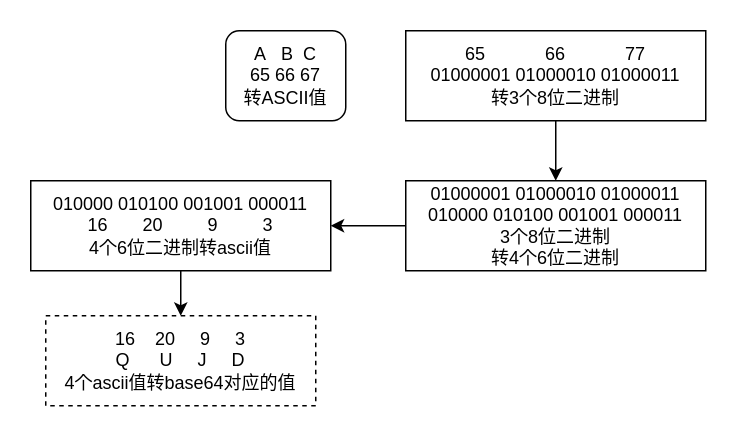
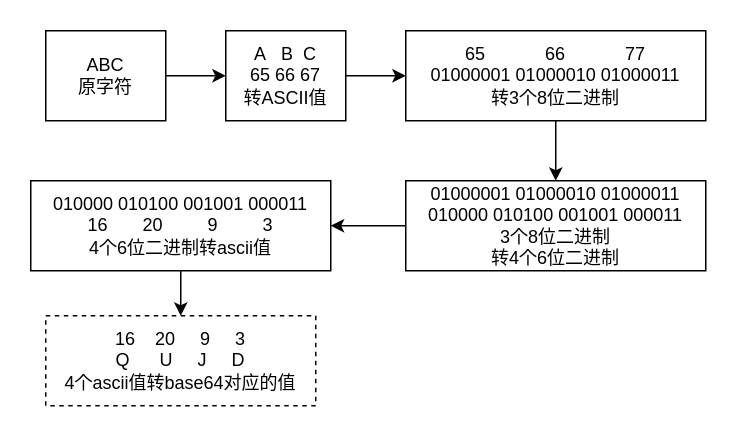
node "ABC 原字符": added
edge "ABC 原字符" -> "A B C 65 66 67 转ASCII值": added
node "A B C 65 66 67 转ASCII值": shape rounded rectangle -> rectangle
edge "A B C 65 66 67 转ASCII值" -> "65 66 77 01000001 01000010 01000011 转3个8位二进制": added
